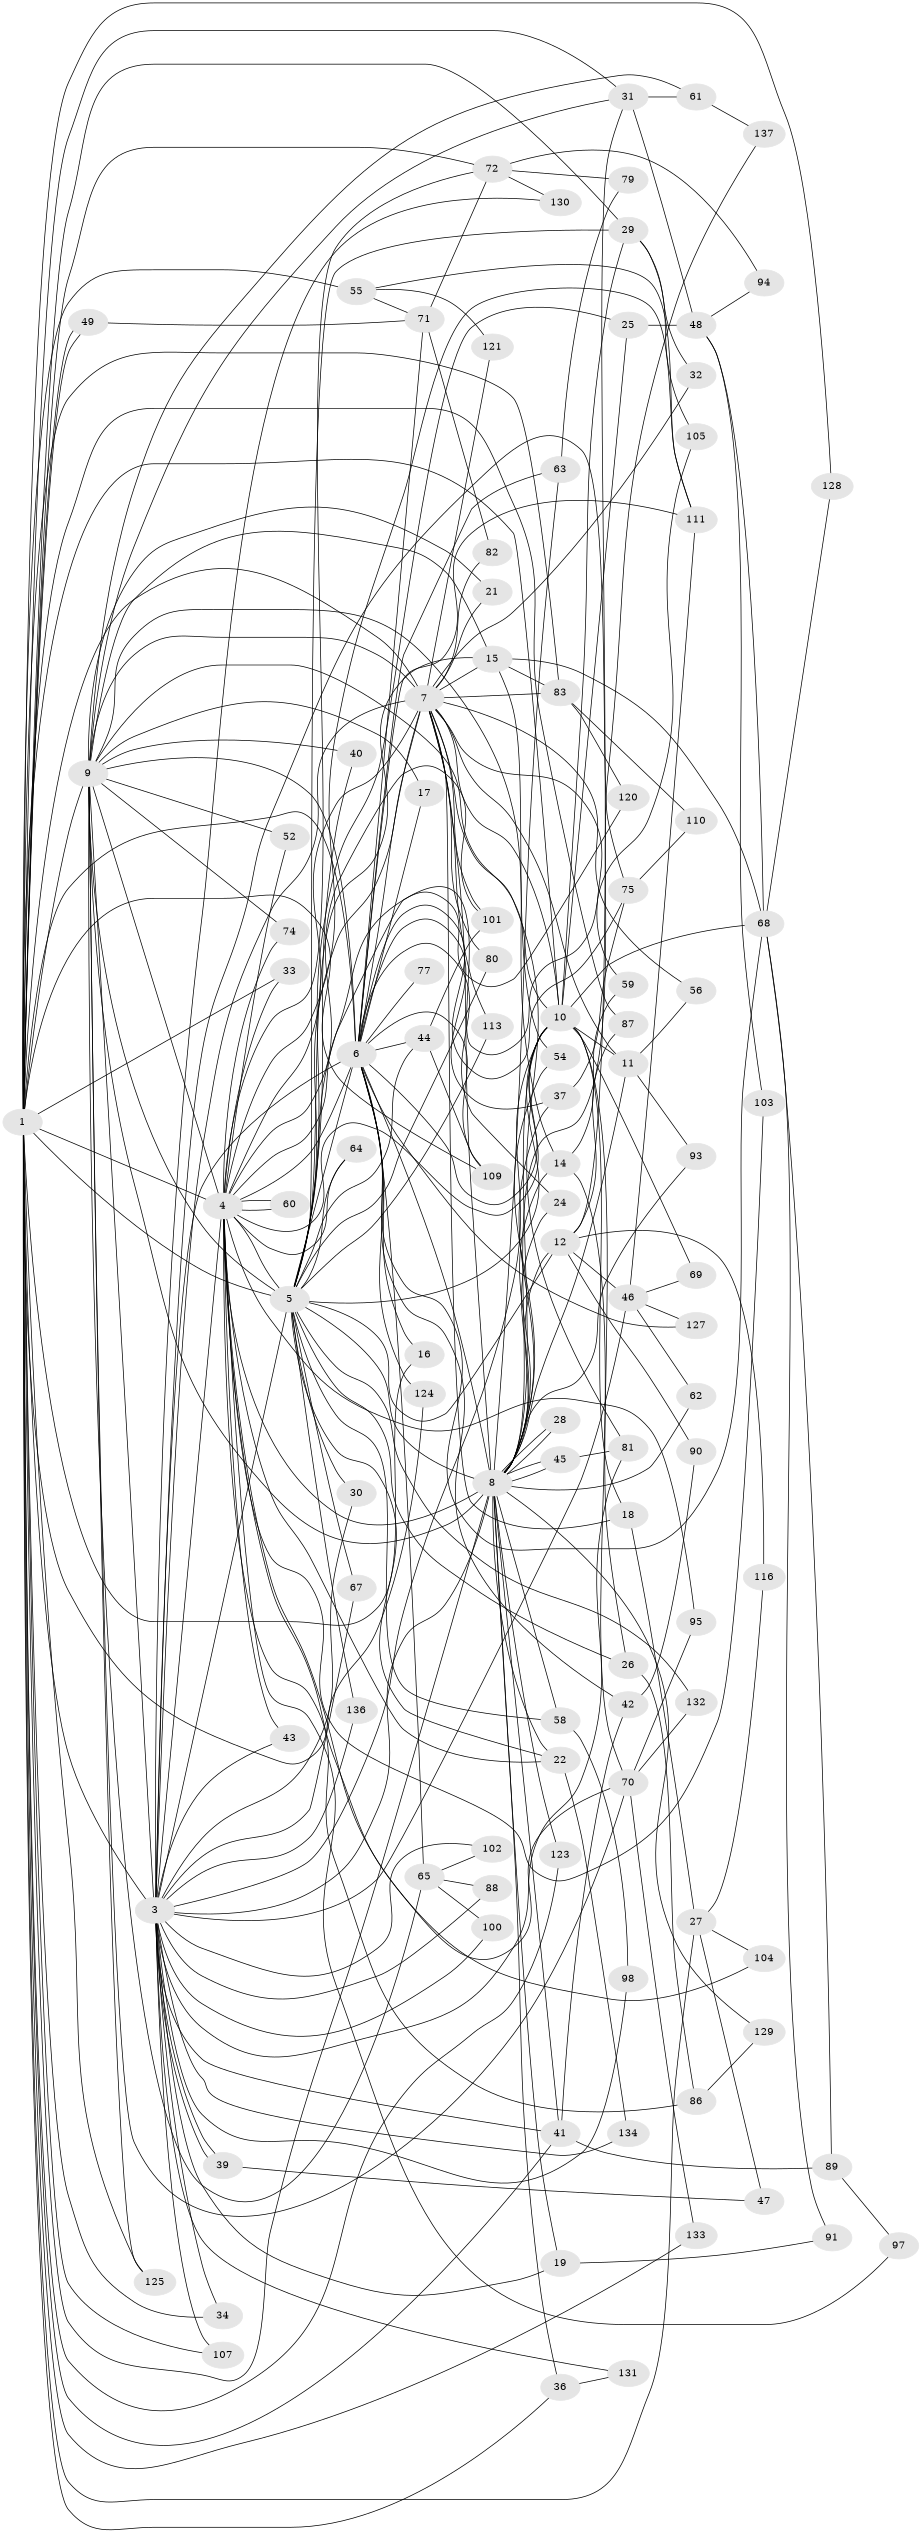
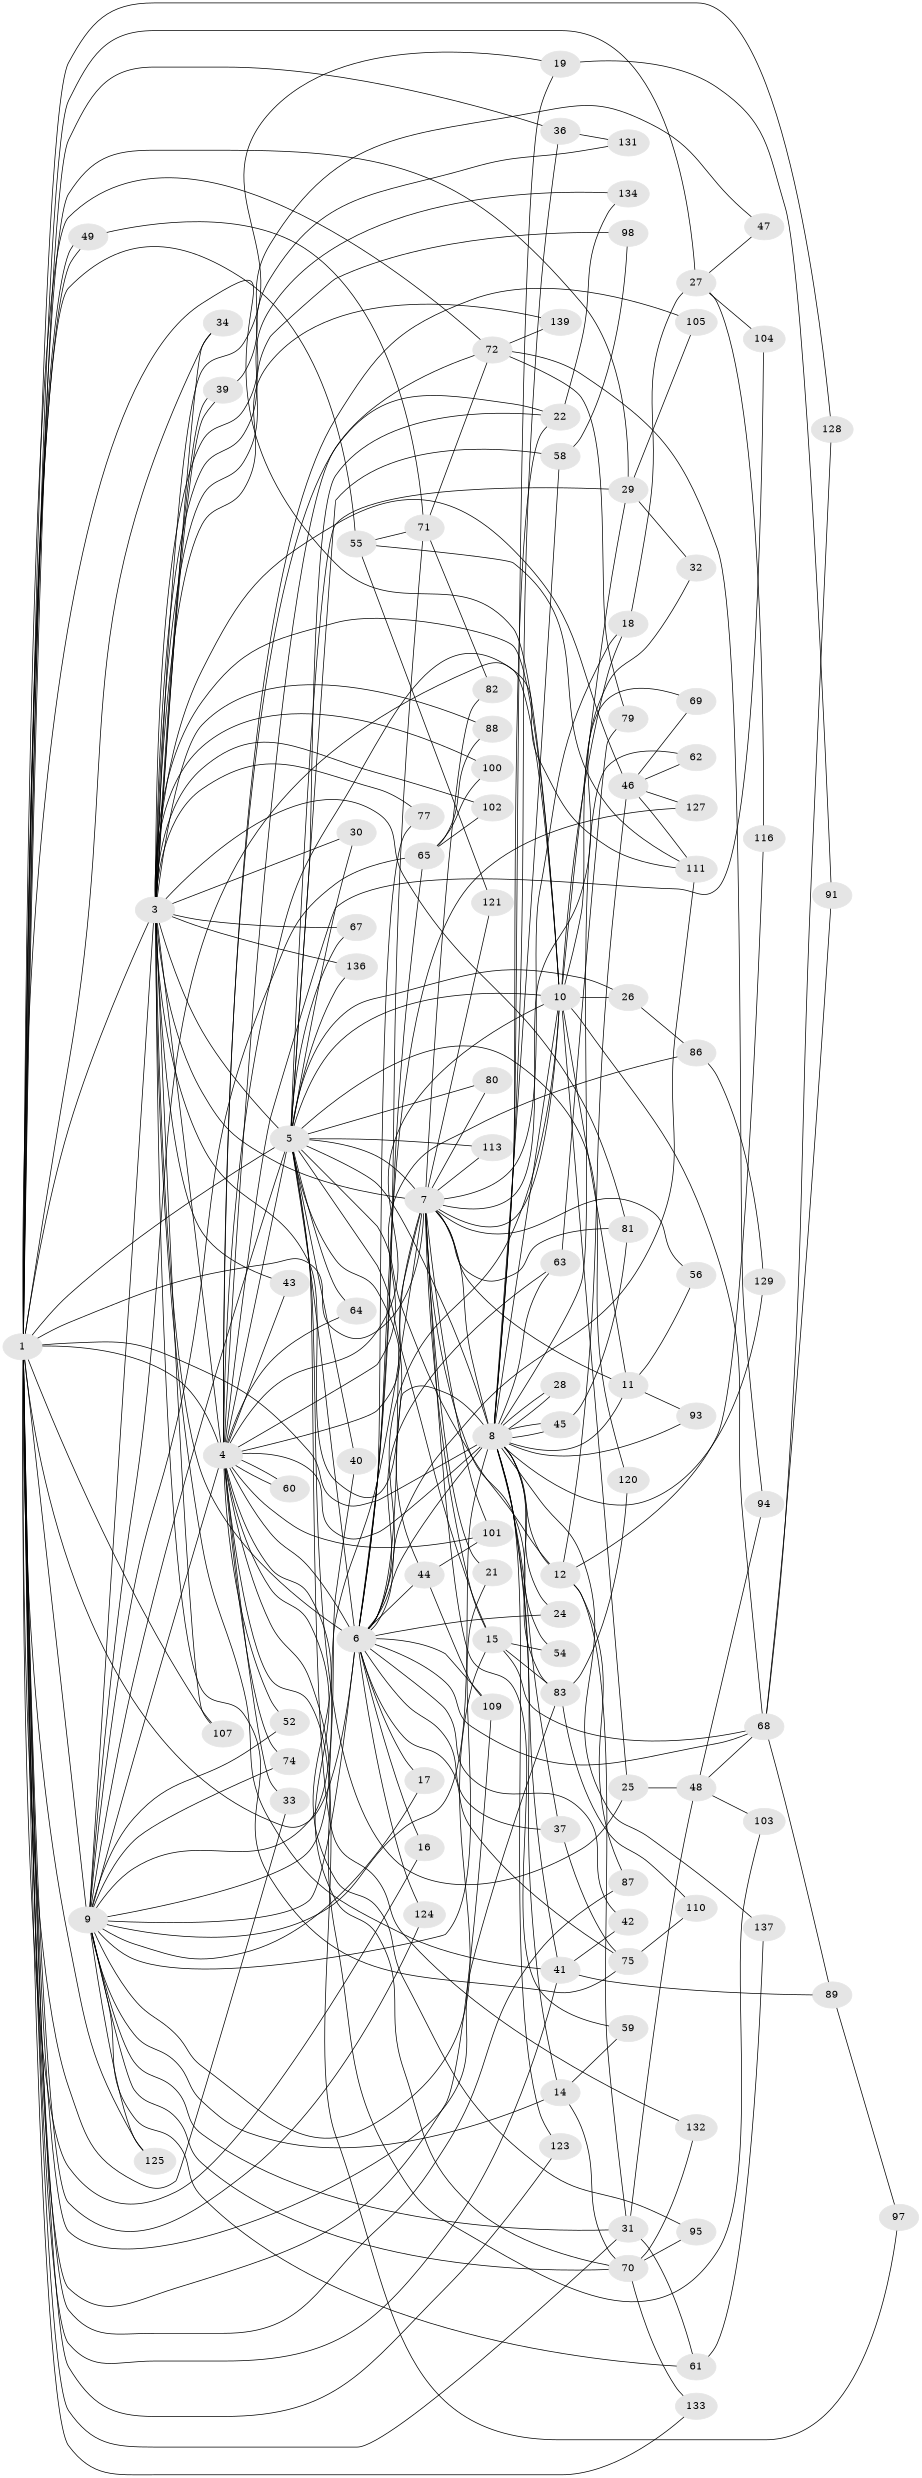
node "130": label "130" -> "139"
edge "77" -- "3": added
node "90": removed
